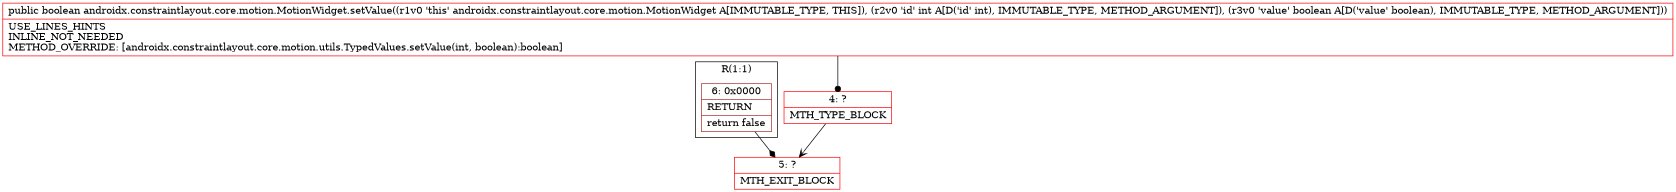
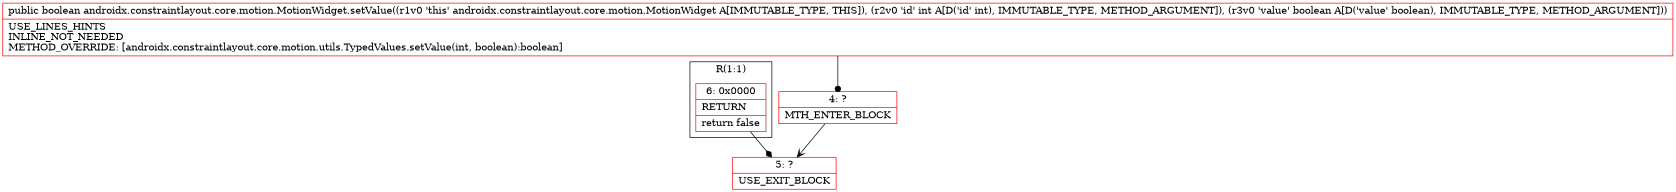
node "4: ?": text "MTH_TYPE_BLOCK" -> "MTH_ENTER_BLOCK"
node "5: ?": text "MTH_EXIT_BLOCK" -> "USE_EXIT_BLOCK"
